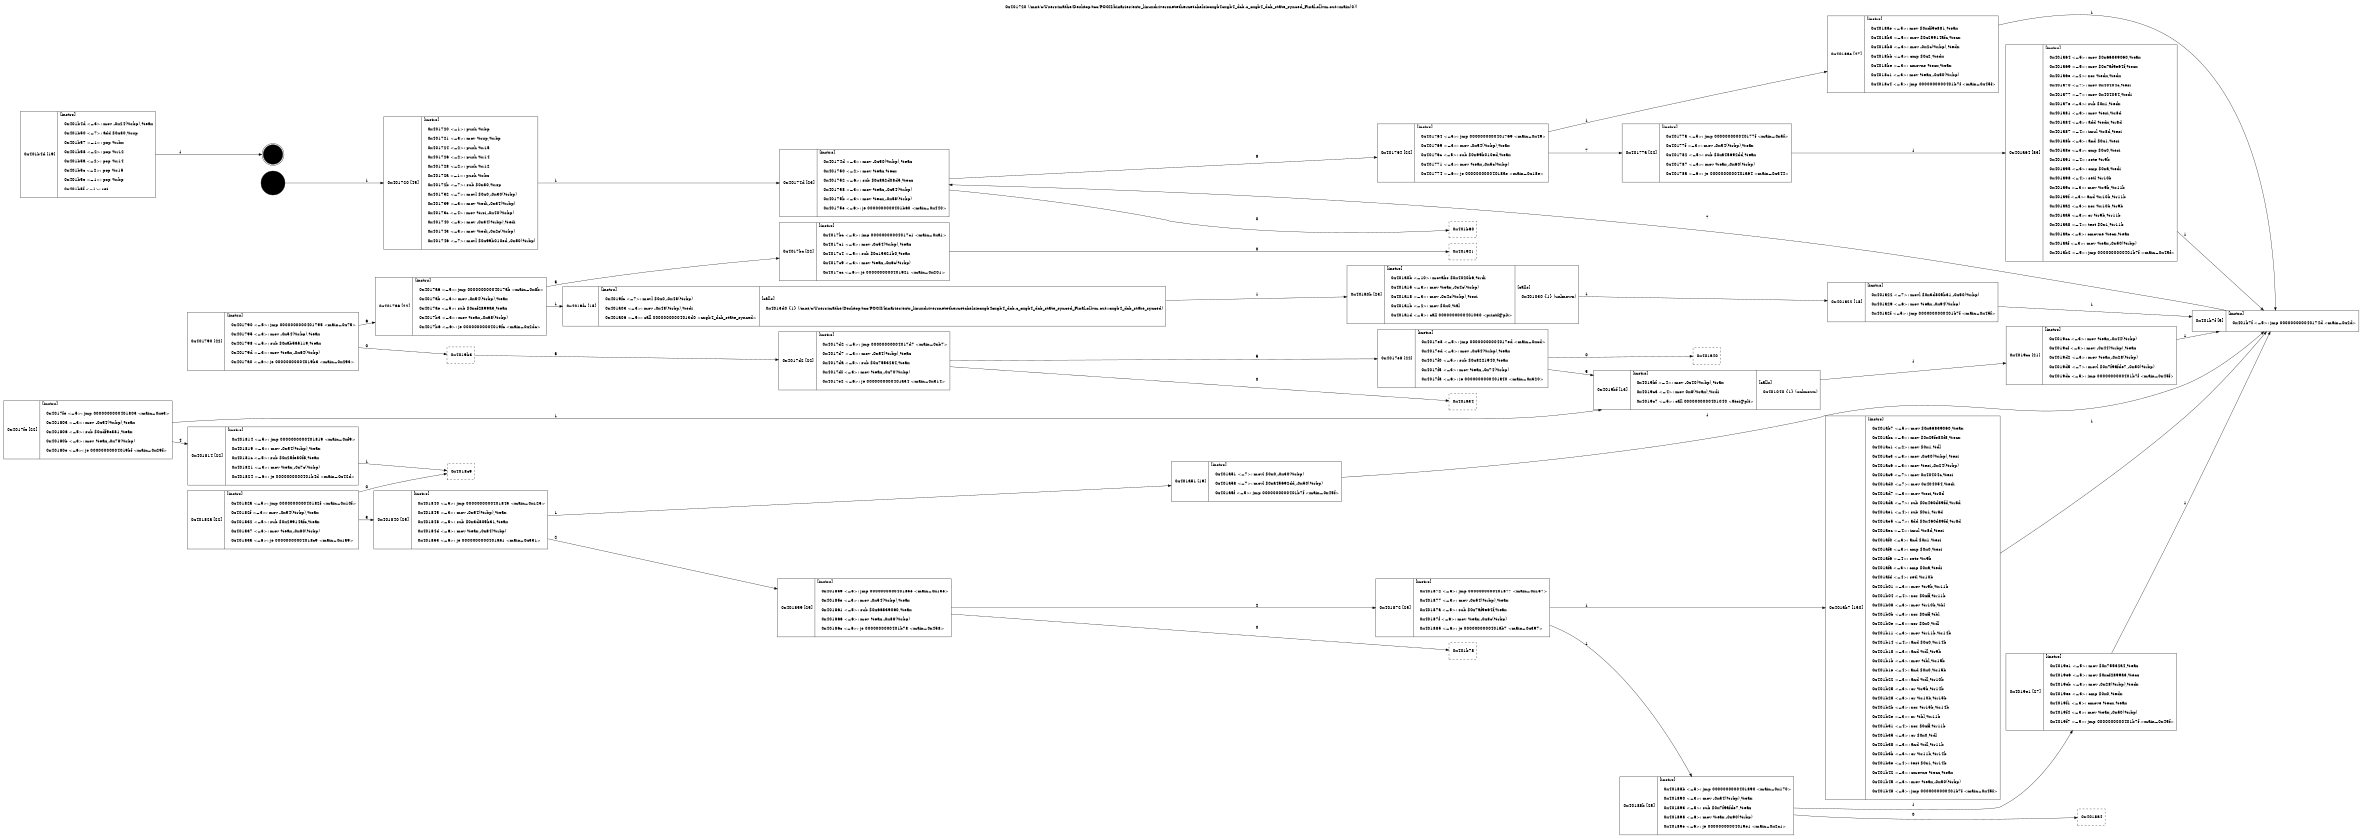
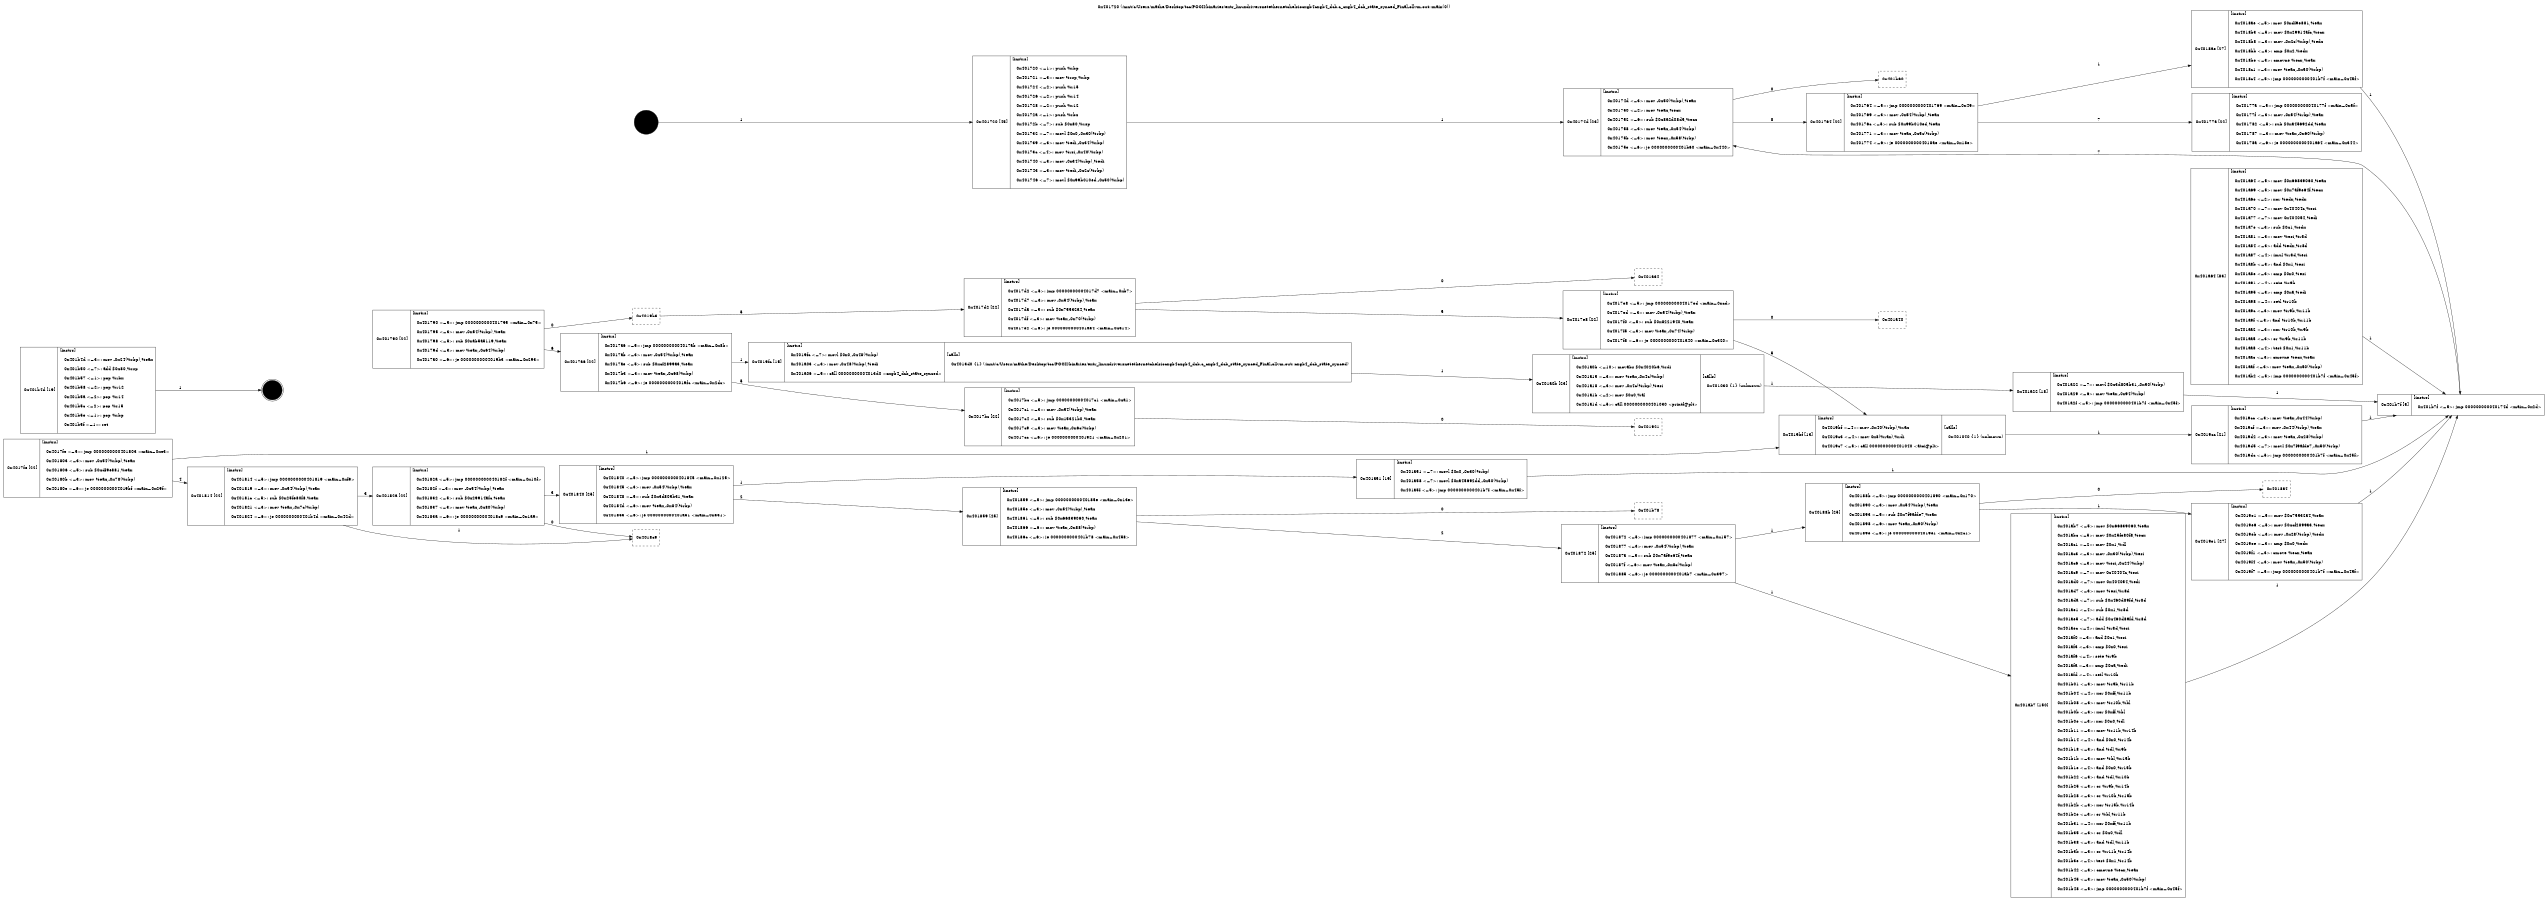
edge "0x40177a [22]" -> "0x401a64 [83]": removed, label "1"
edge "0x401814 [22]" -> "0x40182a [22]": added, label "3"
